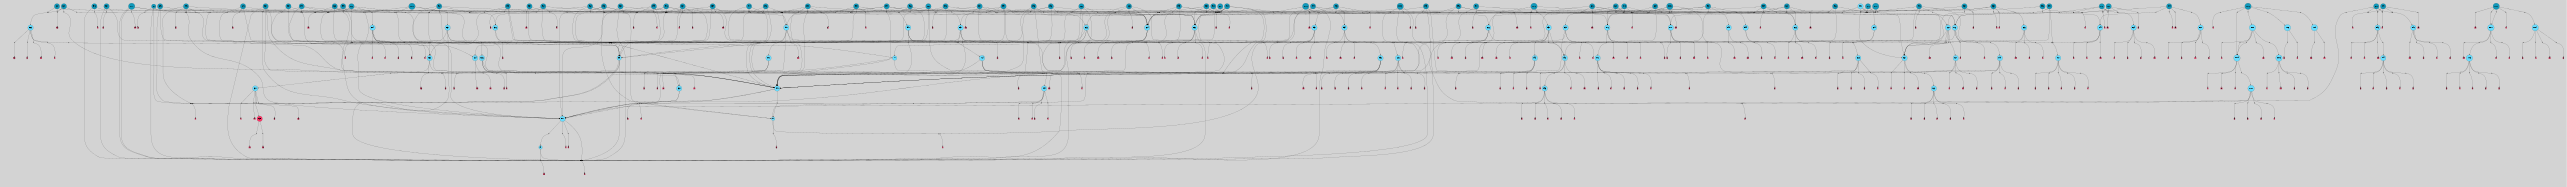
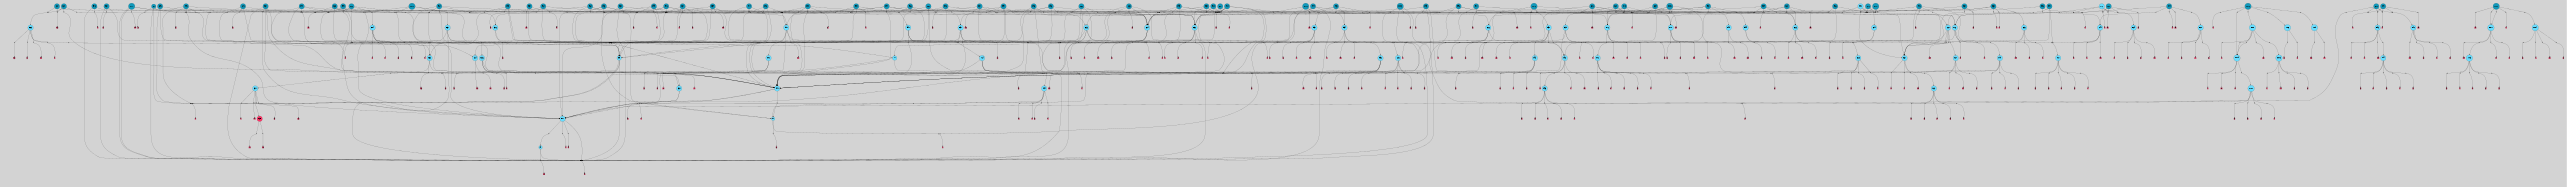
node "T927": removed
node "T787": fillcolor #1199bb -> #66ddff
